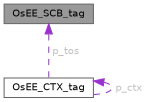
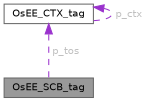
edge "OsEE_CTX_tag" -> "OsEE_SCB_tag": reversed
